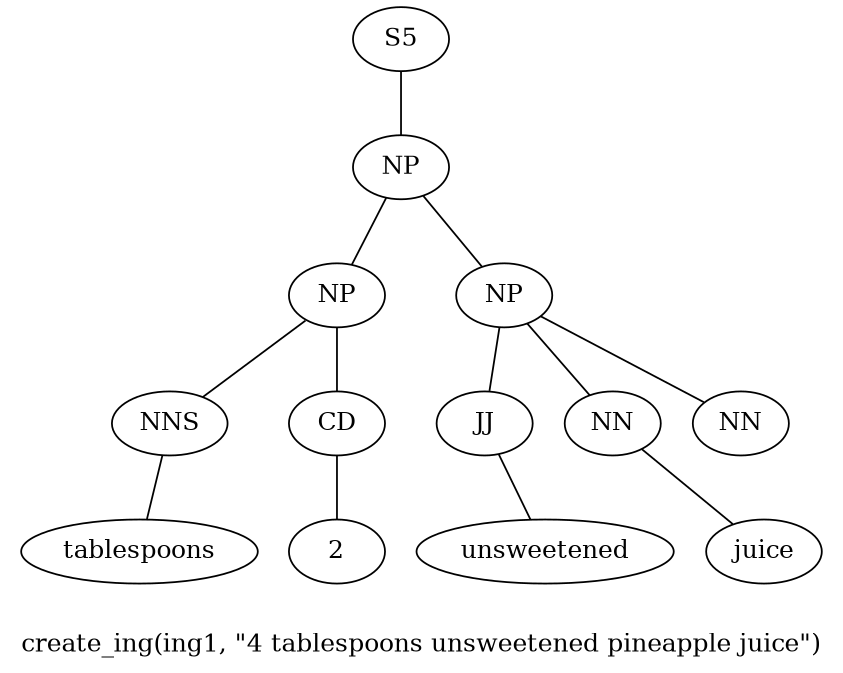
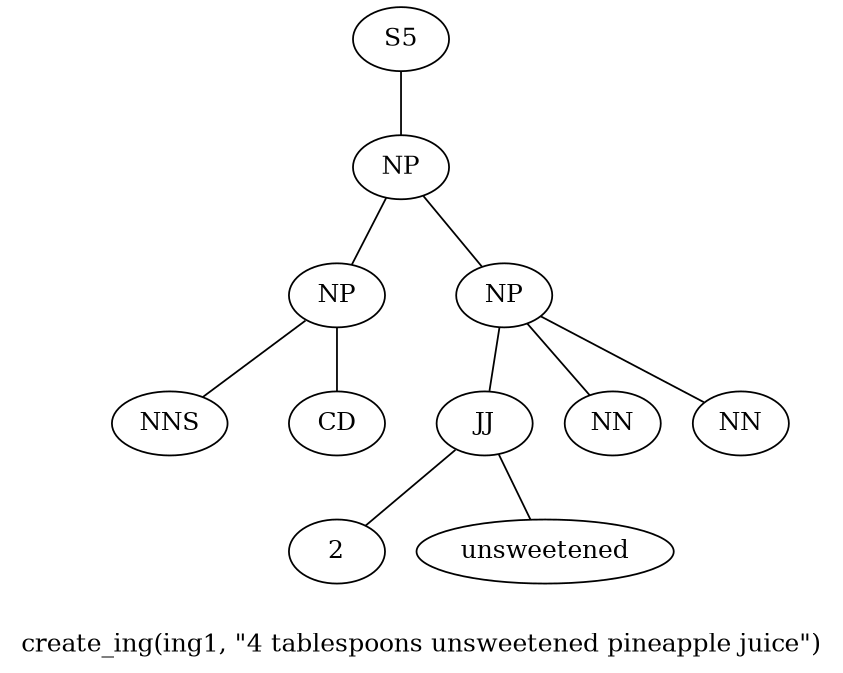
edge "CD" -- "2": now "JJ" -- "2"
node "tablespoons": removed
node "juice": removed
